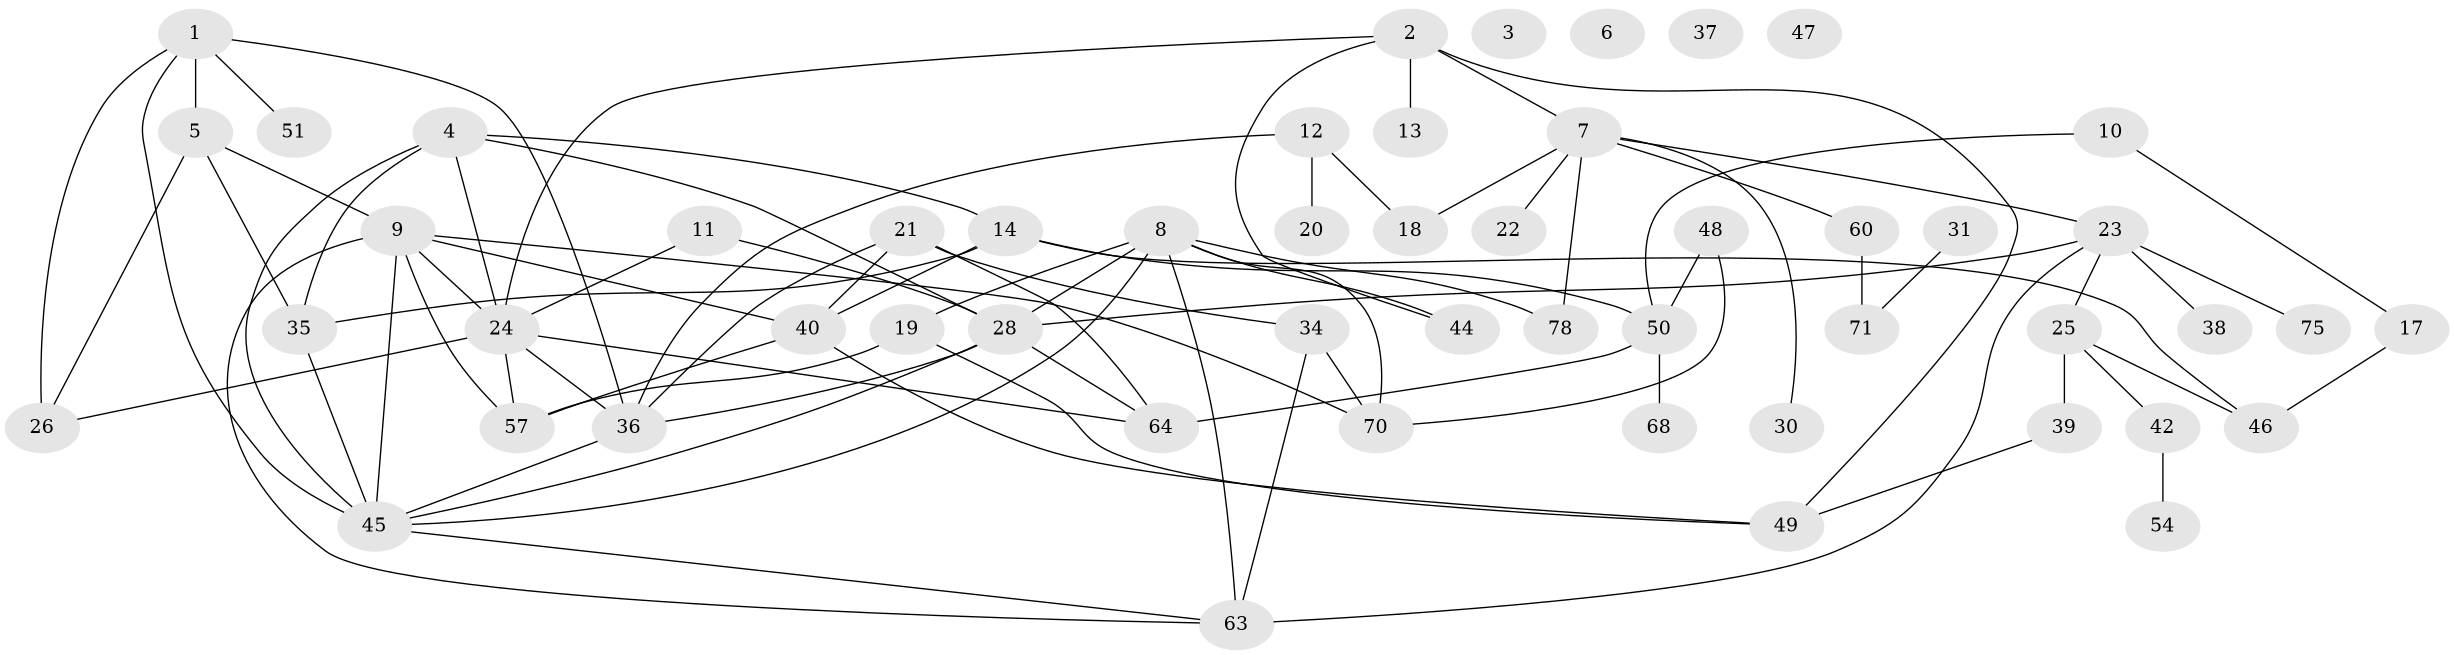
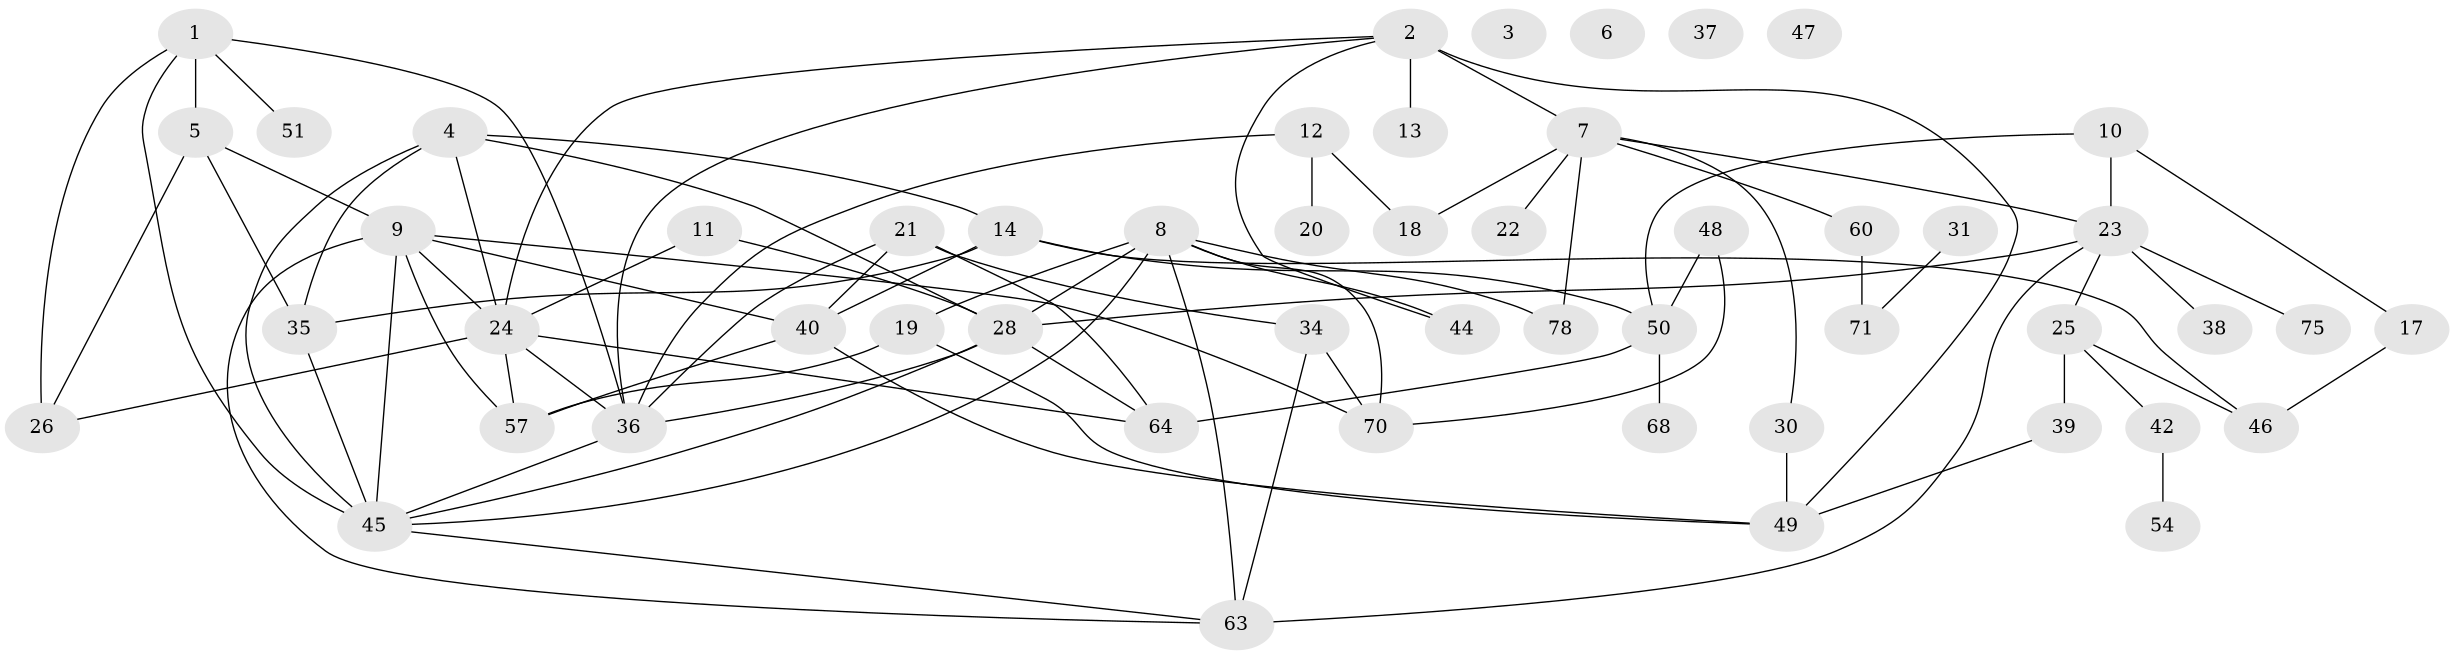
edge "2" -- "36": added
edge "10" -- "23": added
edge "30" -- "49": added
